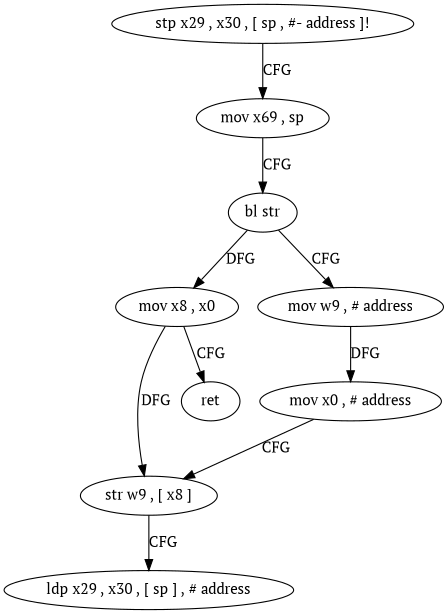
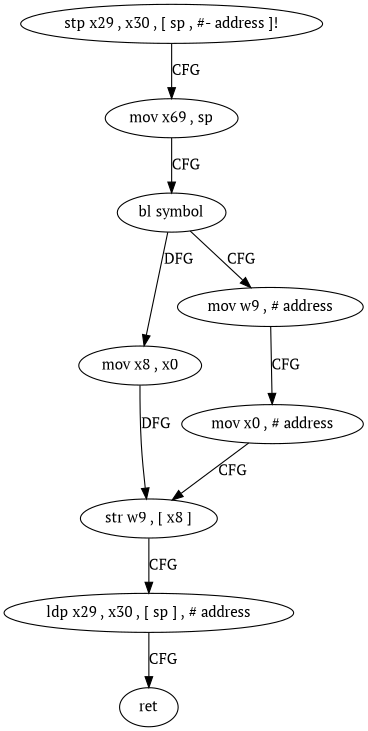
node "bl str": label "bl str" -> "bl symbol"
edge "mov x8 , x0" -> "ret": now "ldp x29 , x30 , [ sp ] , # address" -> "ret"
edge "mov w9 , # address" -> "mov x0 , # address": label "DFG" -> "CFG"
